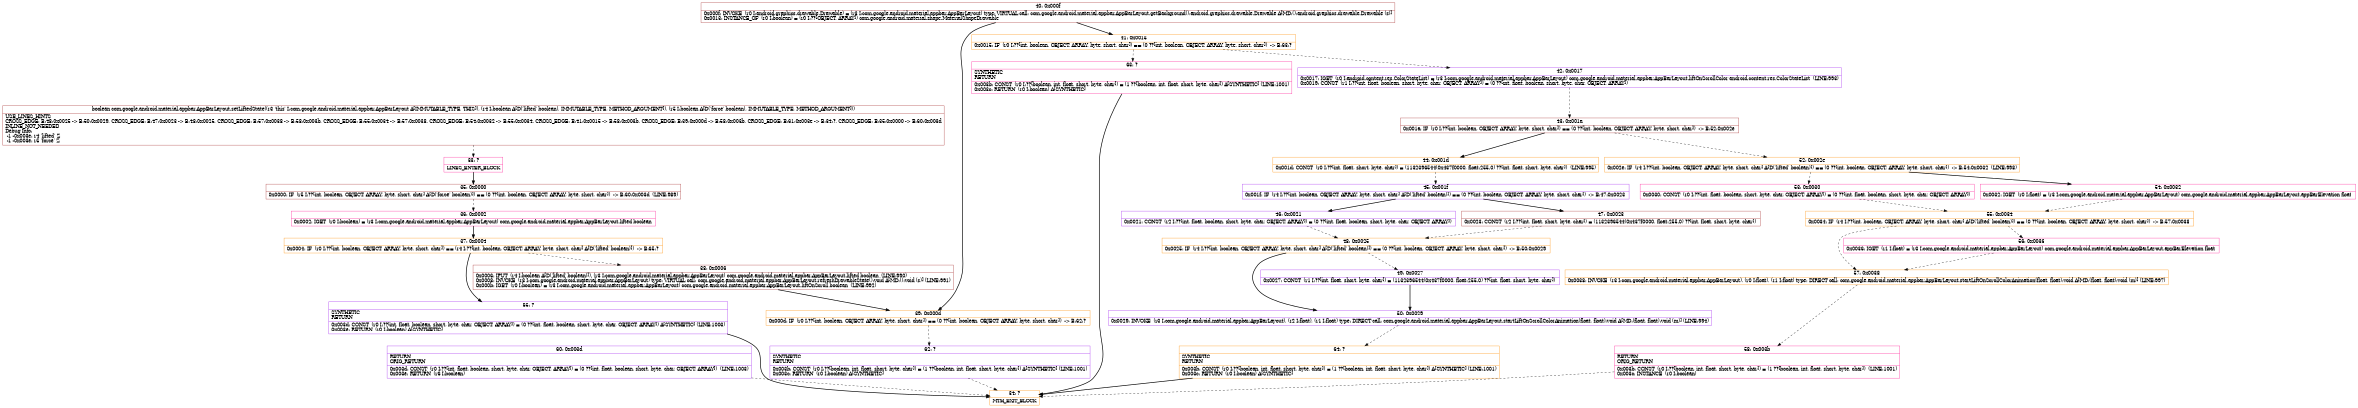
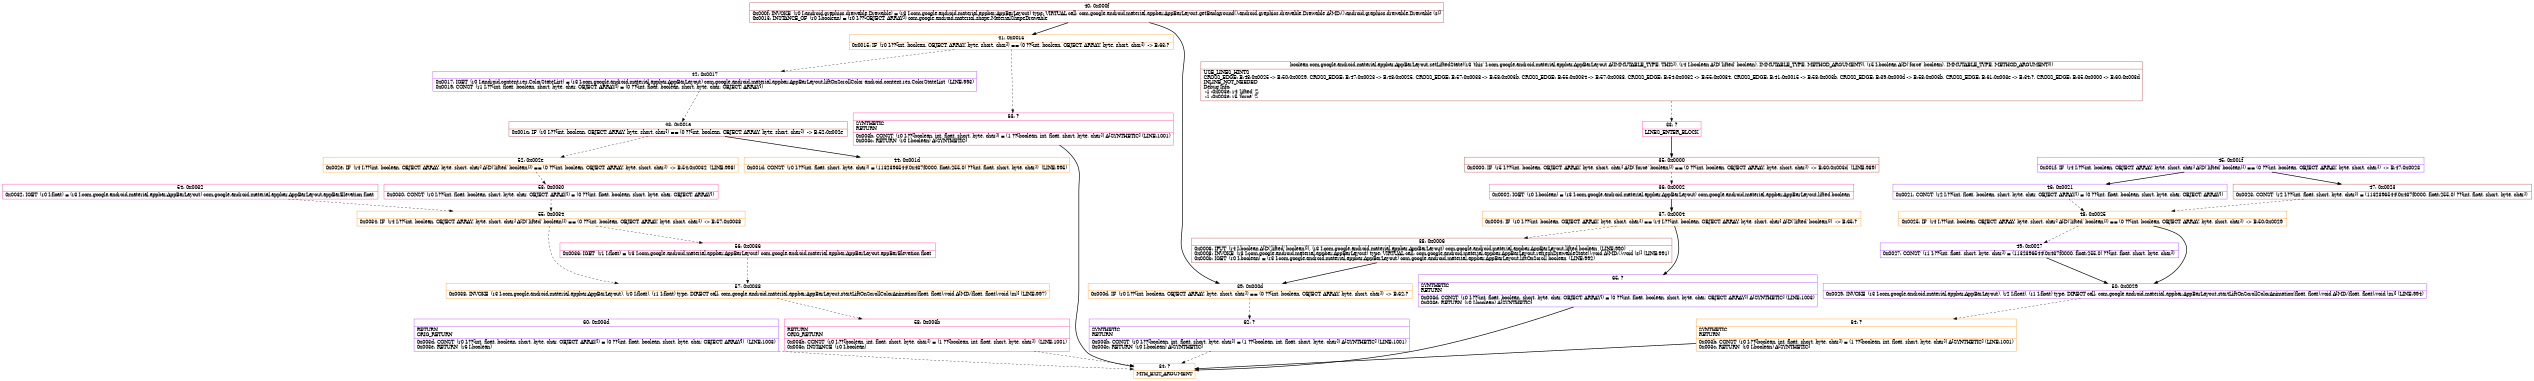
edge "44: 0x001d" -> "45: 0x001f": removed
edge "52: 0x002e" -> "54: 0x0032": removed
node "34: ?": text "MTH_EXIT_BLOCK" -> "MTH_EXIT_ARGUMENT"
